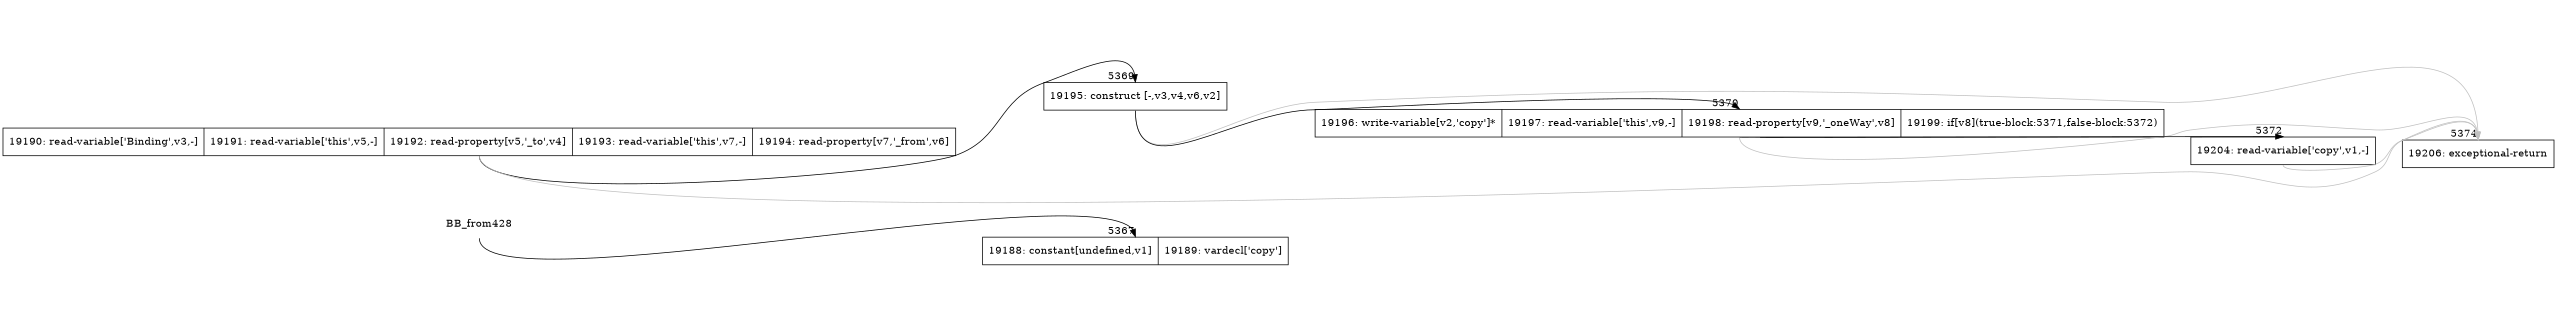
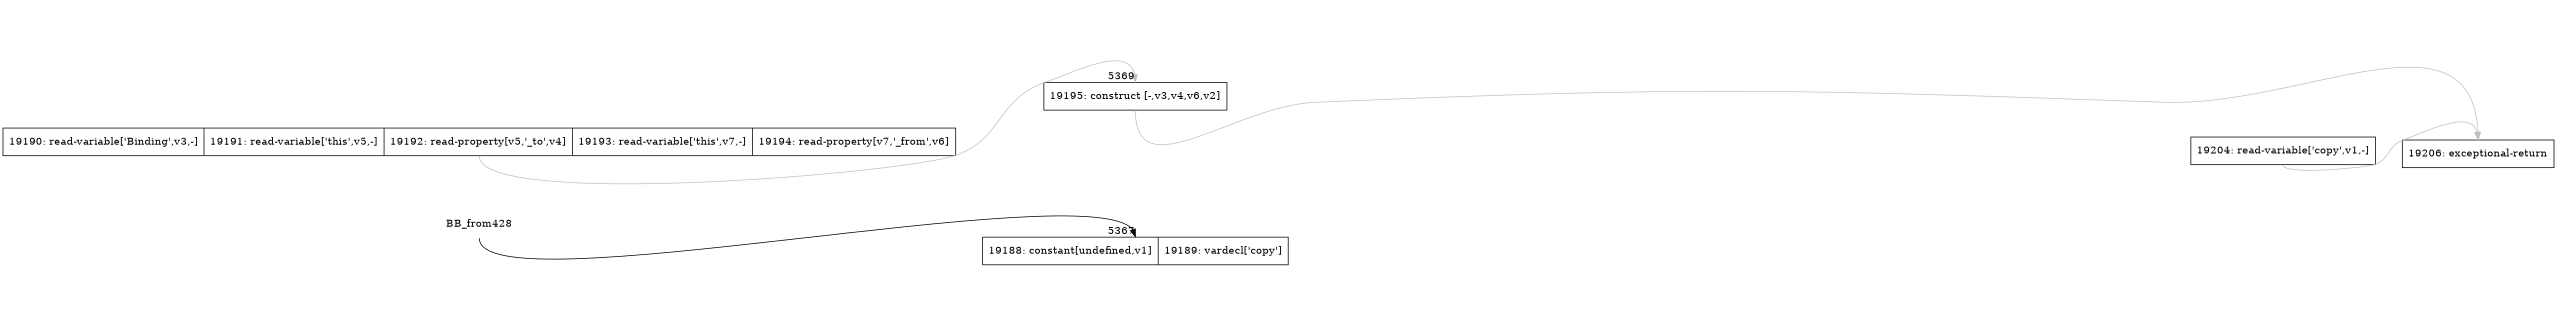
node "19196: write-variable[v2,'copy']*": removed
edge "19190: read-variable['Binding',v3,-]" -> "19195: construct [-,v3,v4,v6,v2]": color black -> gray
edge "19190: read-variable['Binding',v3,-]" -> "19206: exceptional-return": removed
